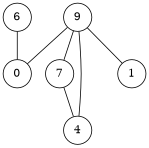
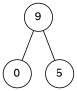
node "6": removed
node "7": label "7" -> "5"
node "1": removed
node "4": removed
